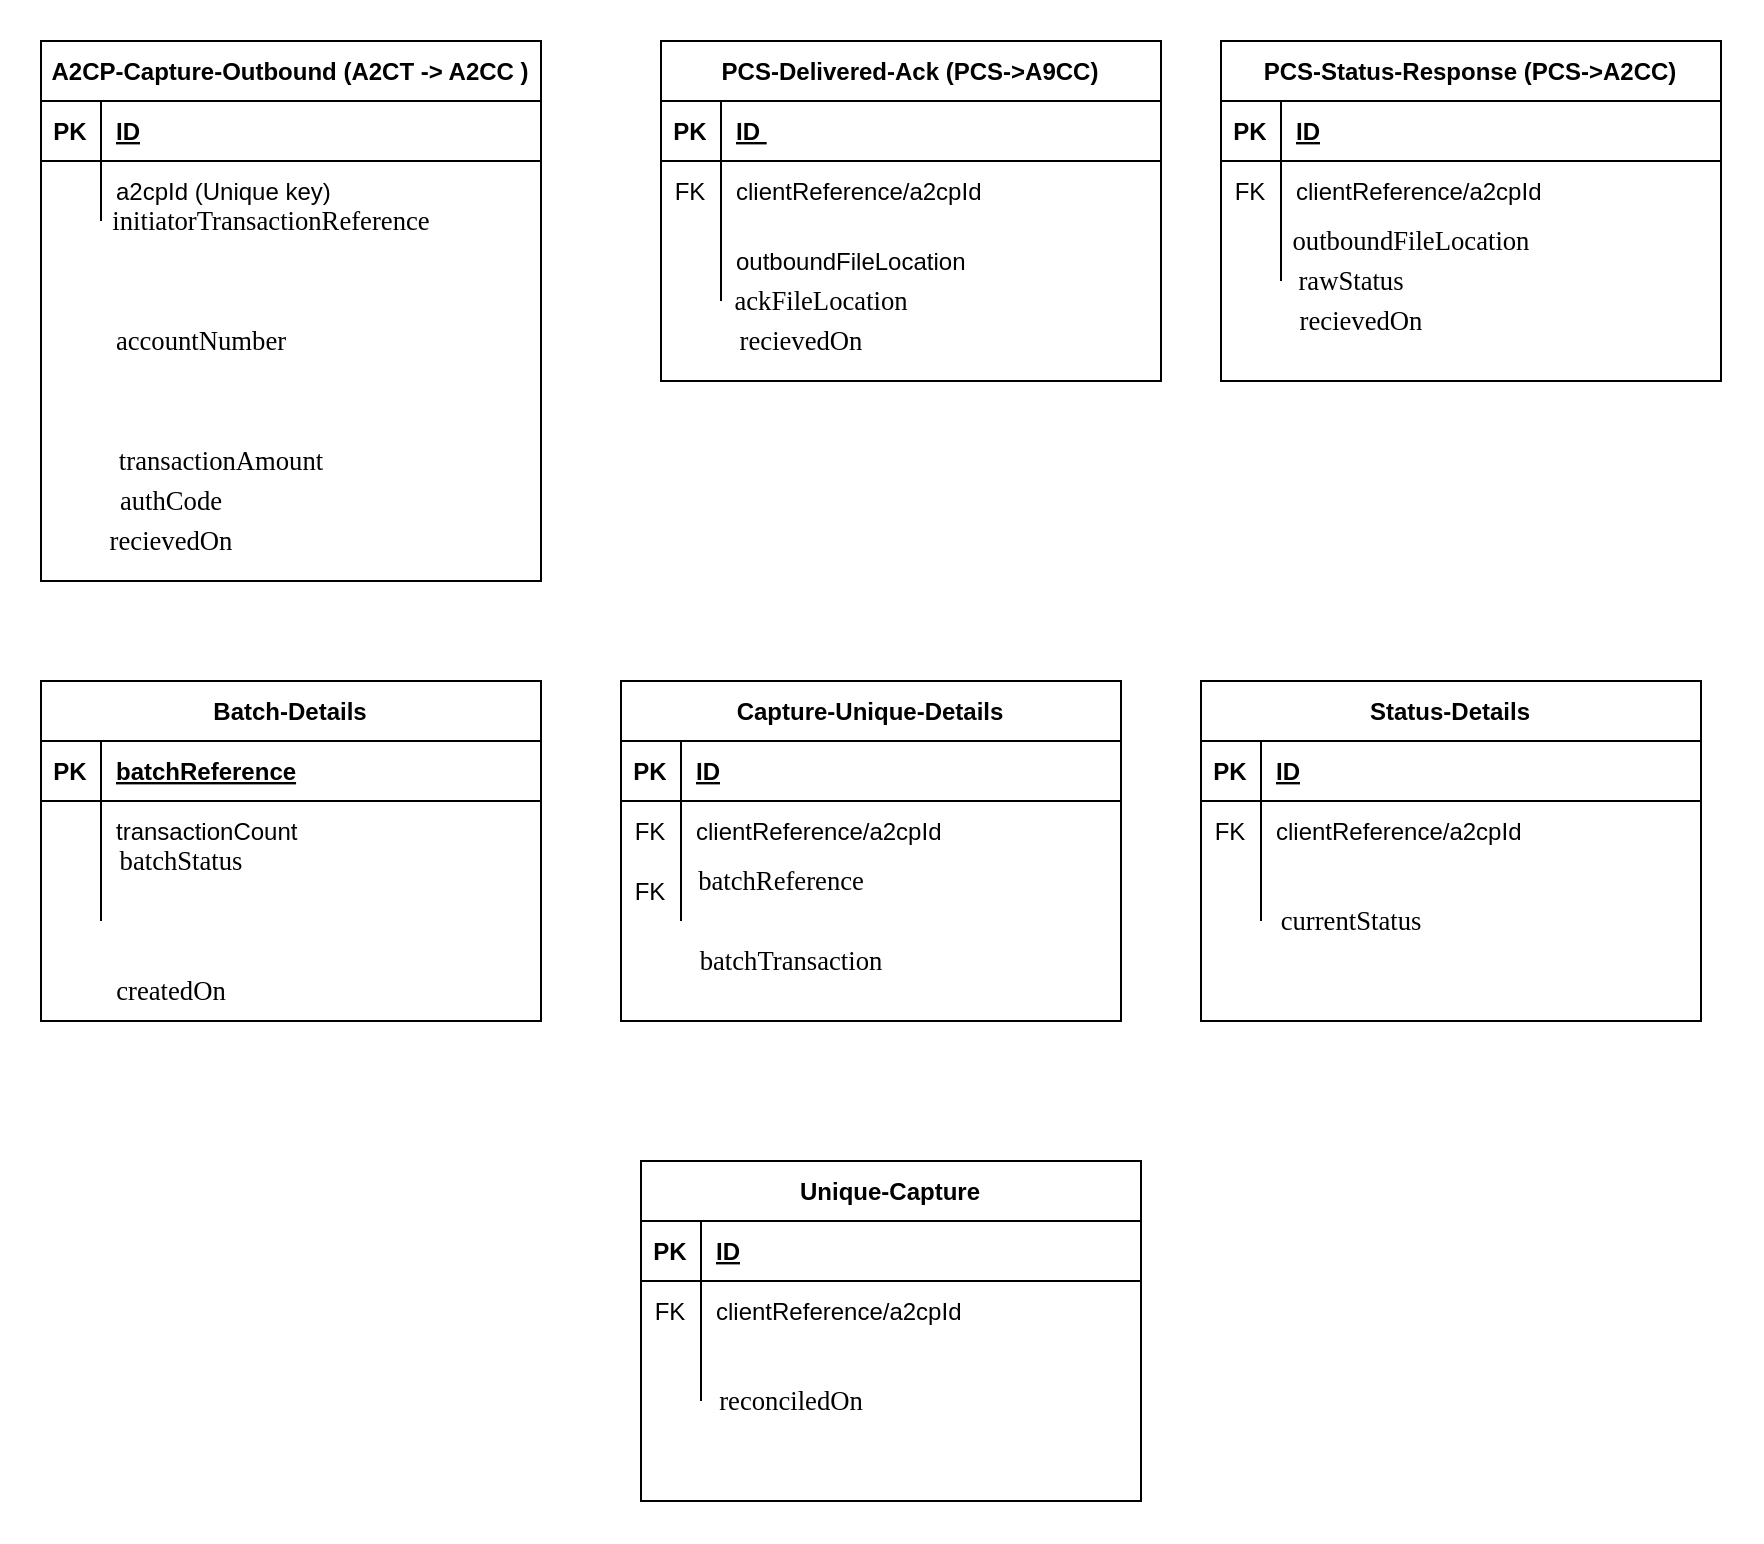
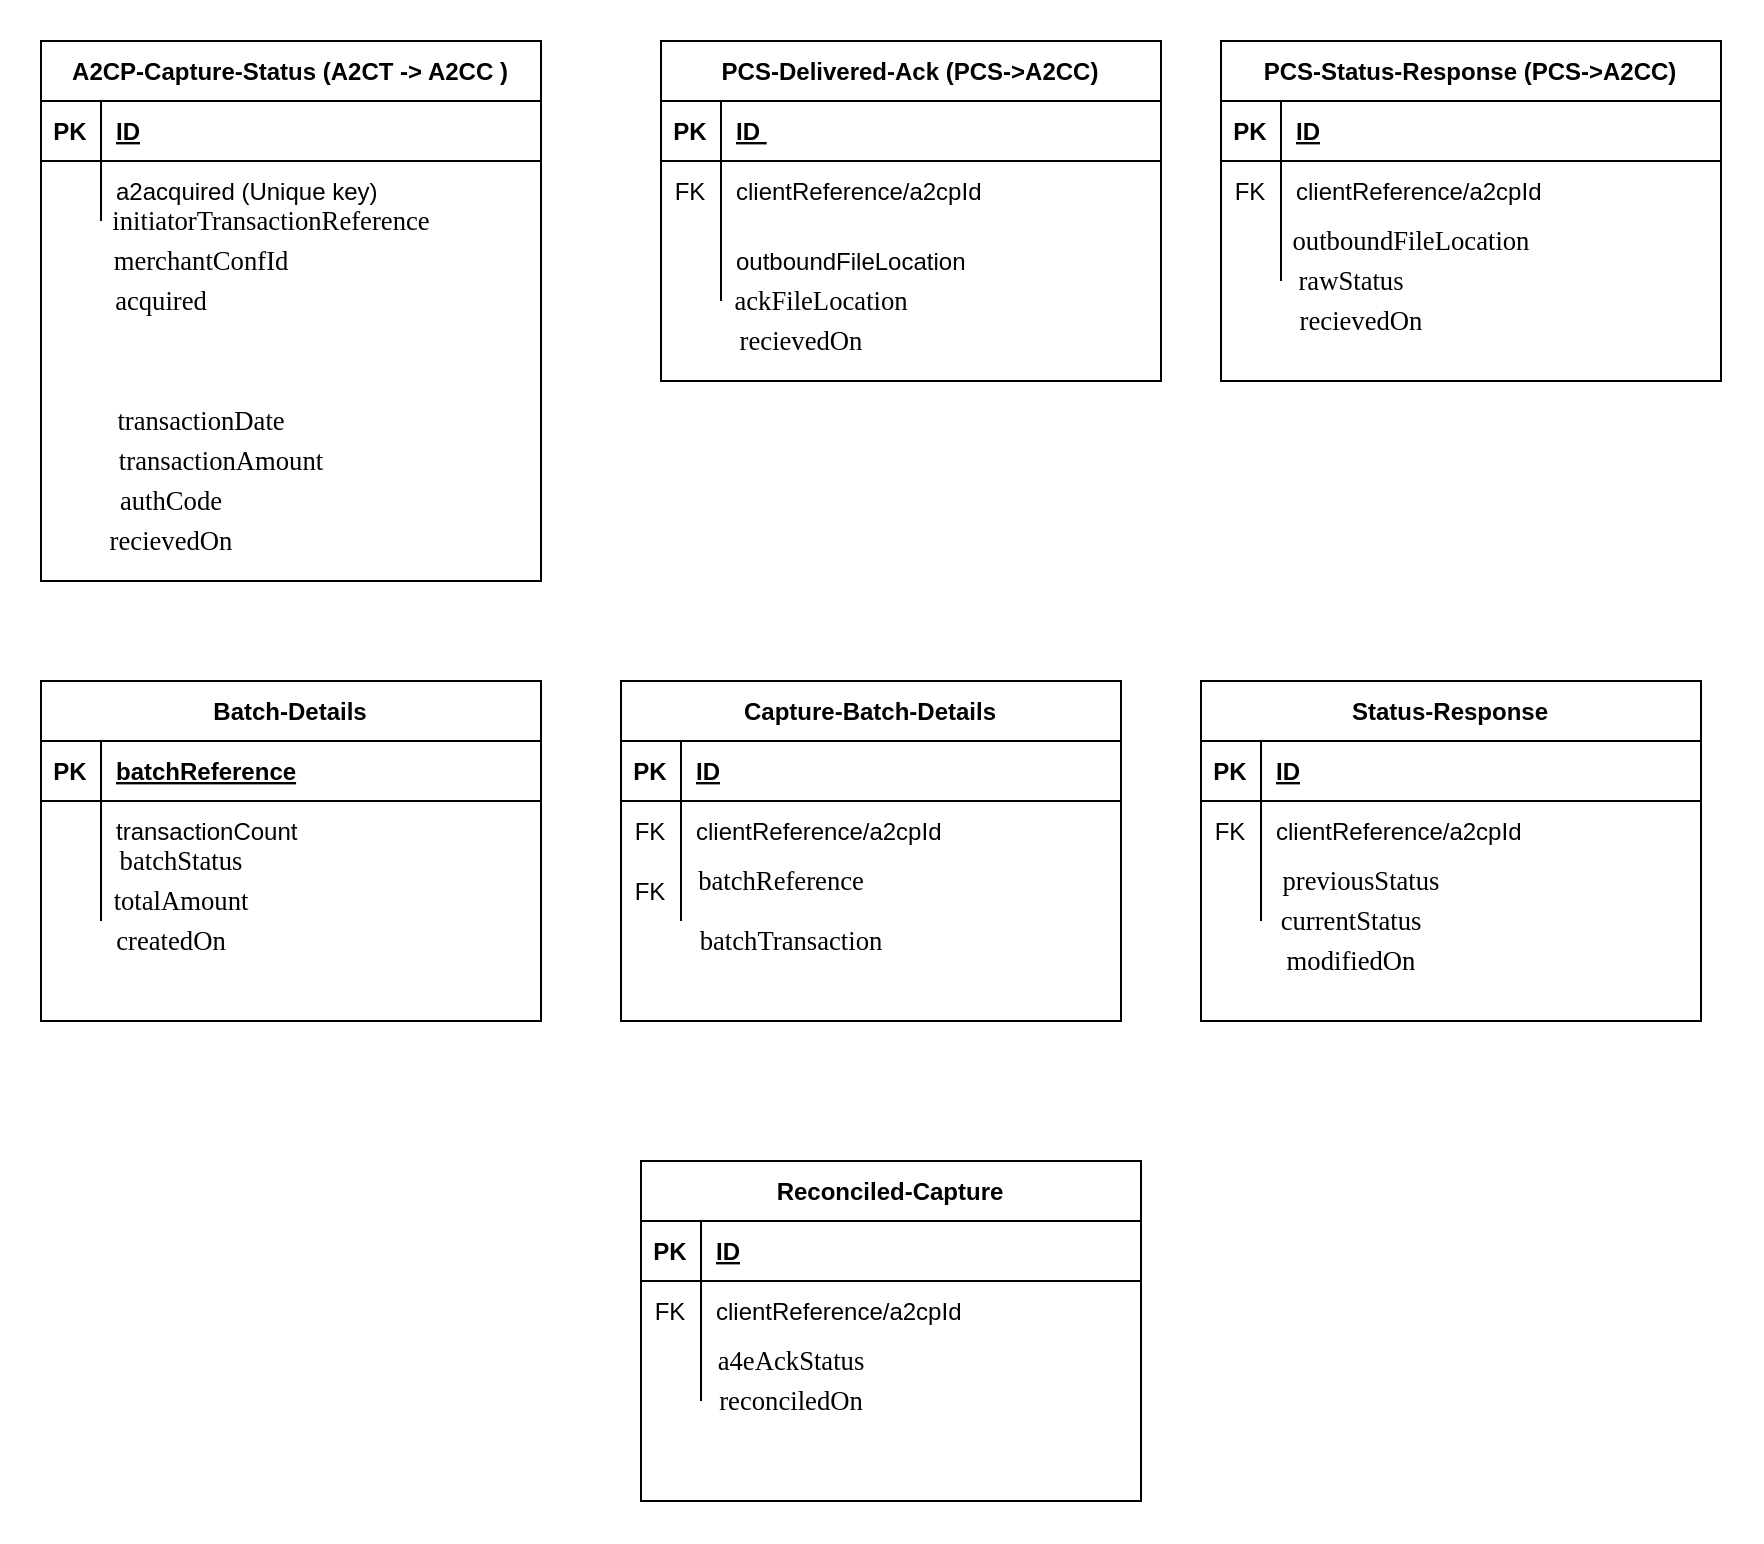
node "A2CP-Capture-Outbound (A2CT -> A2CC )": label "A2CP-Capture-Outbound (A2CT -> A2CC )" -> "A2CP-Capture-Status (A2CT -> A2CC )"
node "PCS-Delivered-Ack (PCS->A9CC)": label "PCS-Delivered-Ack (PCS->A9CC)" -> "PCS-Delivered-Ack (PCS->A2CC)"
node "a2cpId (Unique key)": label "a2cpId (Unique key)" -> "a2acquired (Unique key)"
node "merchantConfId": added
node "acquired": added
node "accountNumber": removed
node "transactionDate": added
node "Capture-Unique-Details": label "Capture-Unique-Details" -> "Capture-Batch-Details"
node "Status-Details": label "Status-Details" -> "Status-Response"
node "previousStatus": added
node "totalAmount": added
node "batchTransaction": moved (791, 961) -> (791, 941)
node "modifiedOn": added
node "createdOn": moved (171, 991) -> (171, 941)
node "Unique-Capture": label "Unique-Capture" -> "Reconciled-Capture"
node "a4eAckStatus": added
